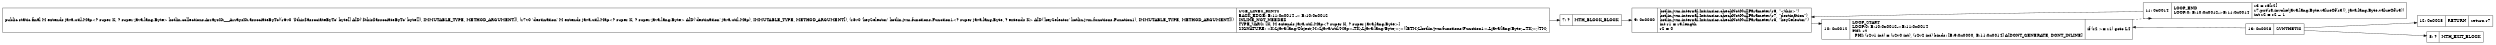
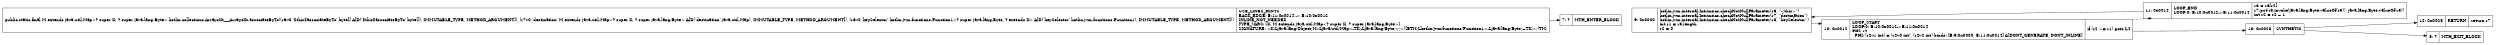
node "7: ?": text "MTH_BLOCK_BLOCK" -> "MTH_ENTER_BLOCK"
edge "7: ?" -> "9: 0x0000": removed
edge "13: 0x0028" -> "10: 0x0012": reversed
